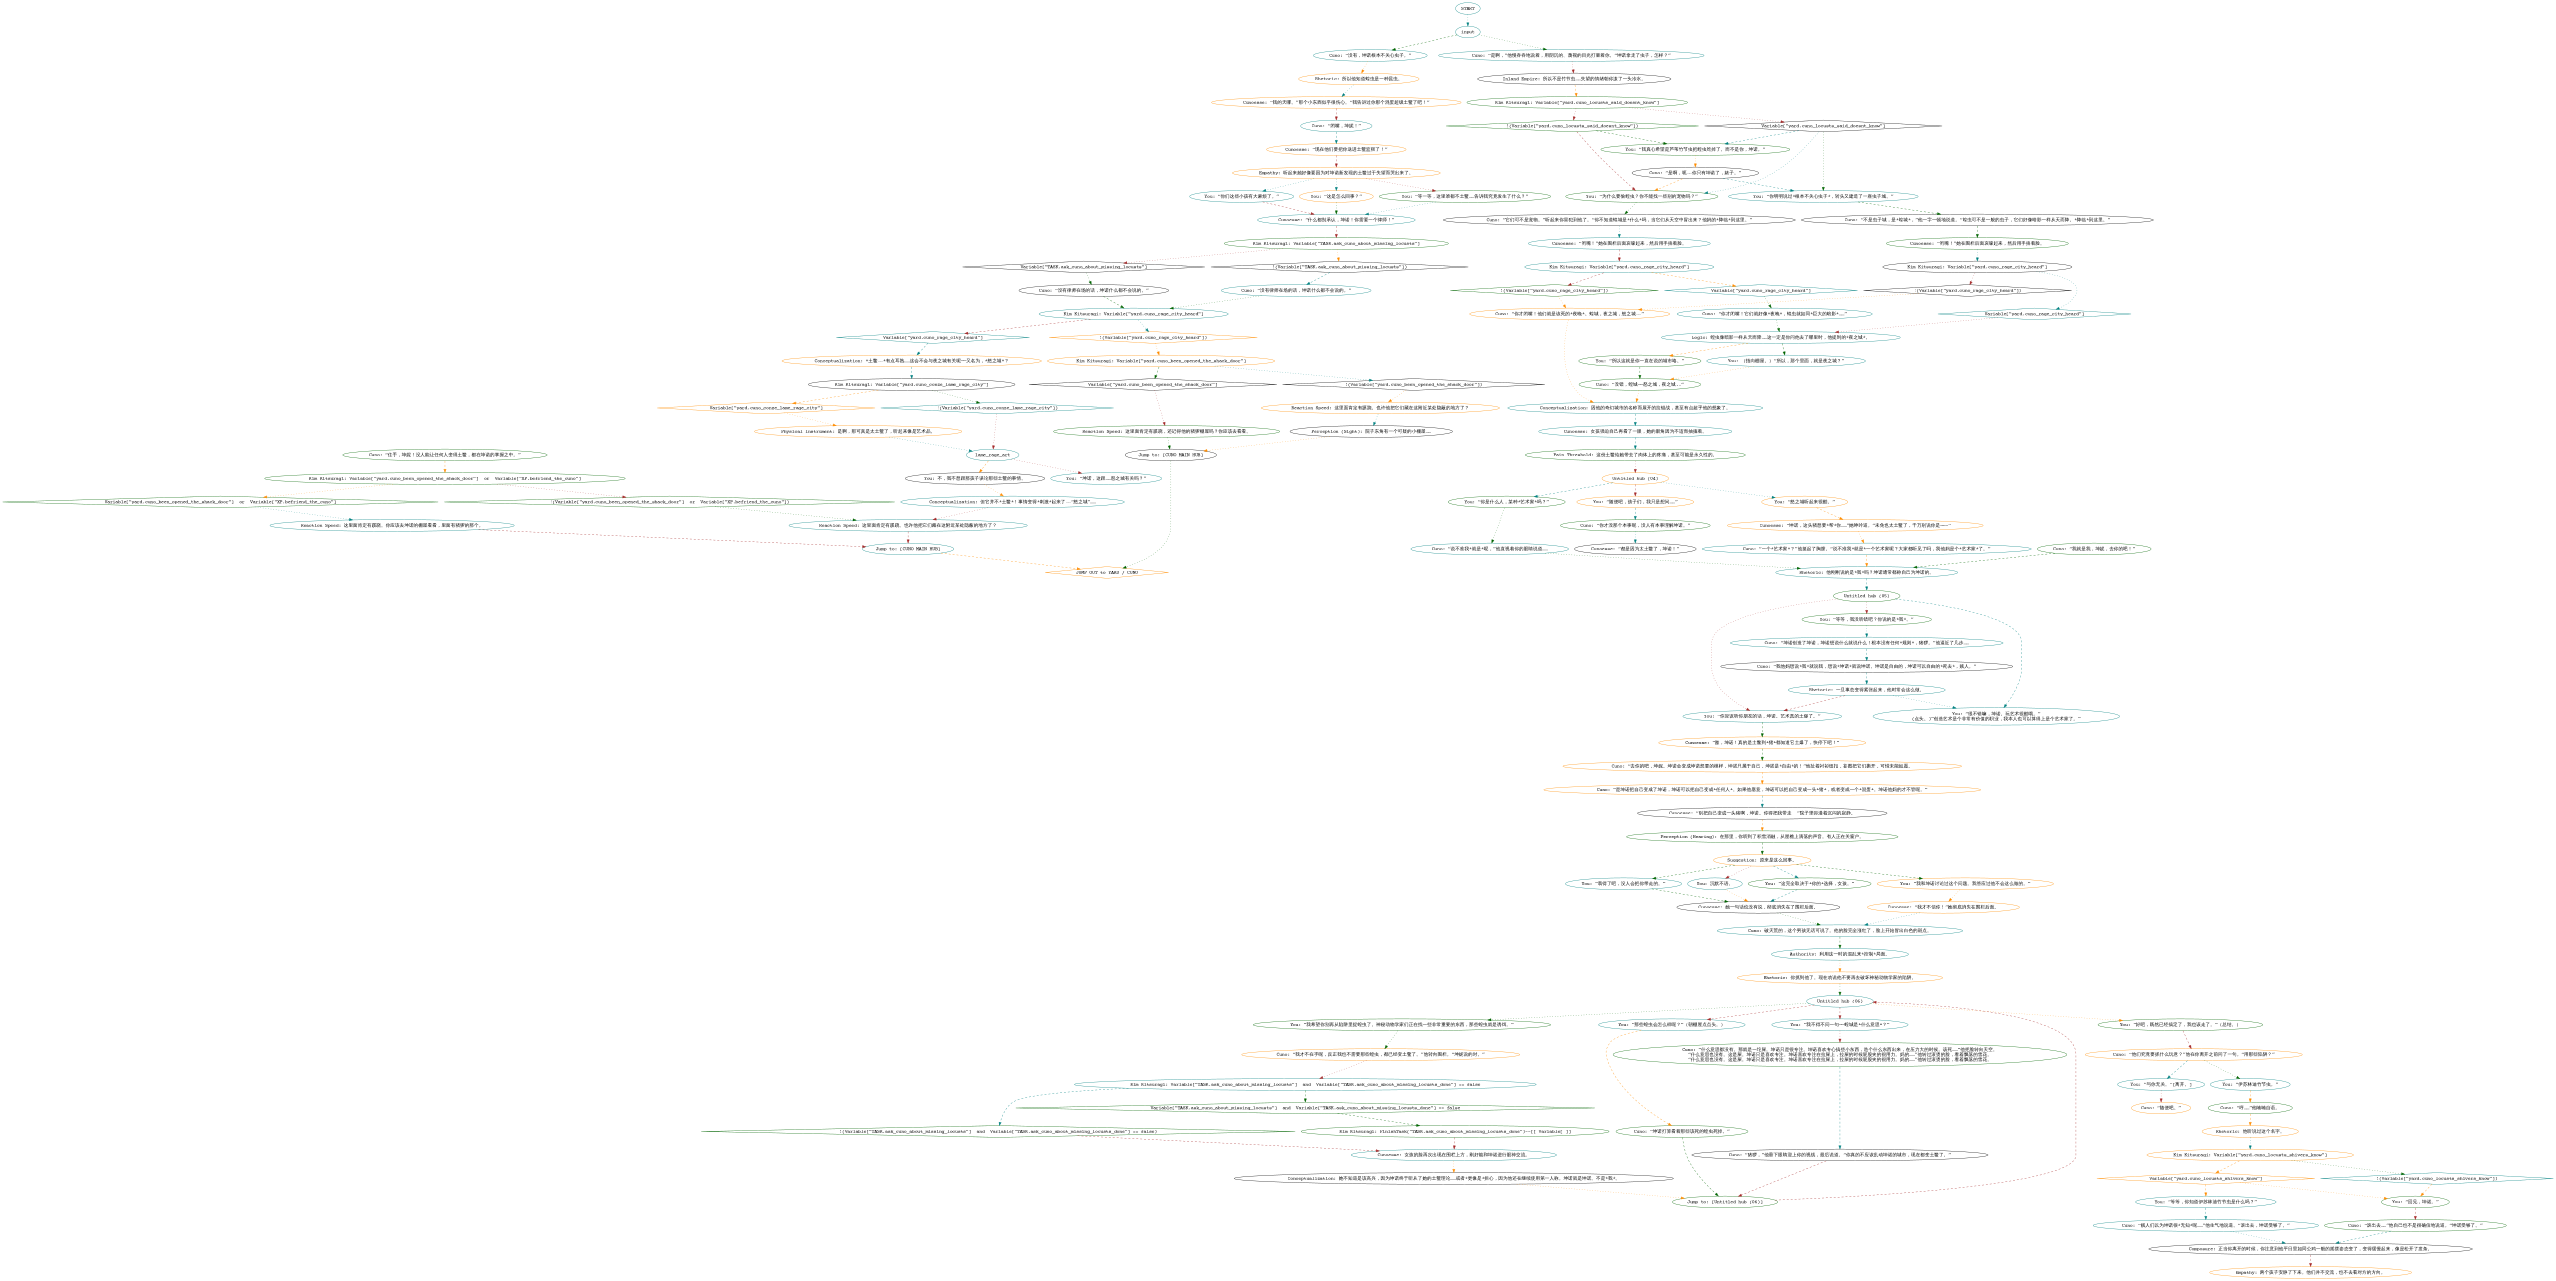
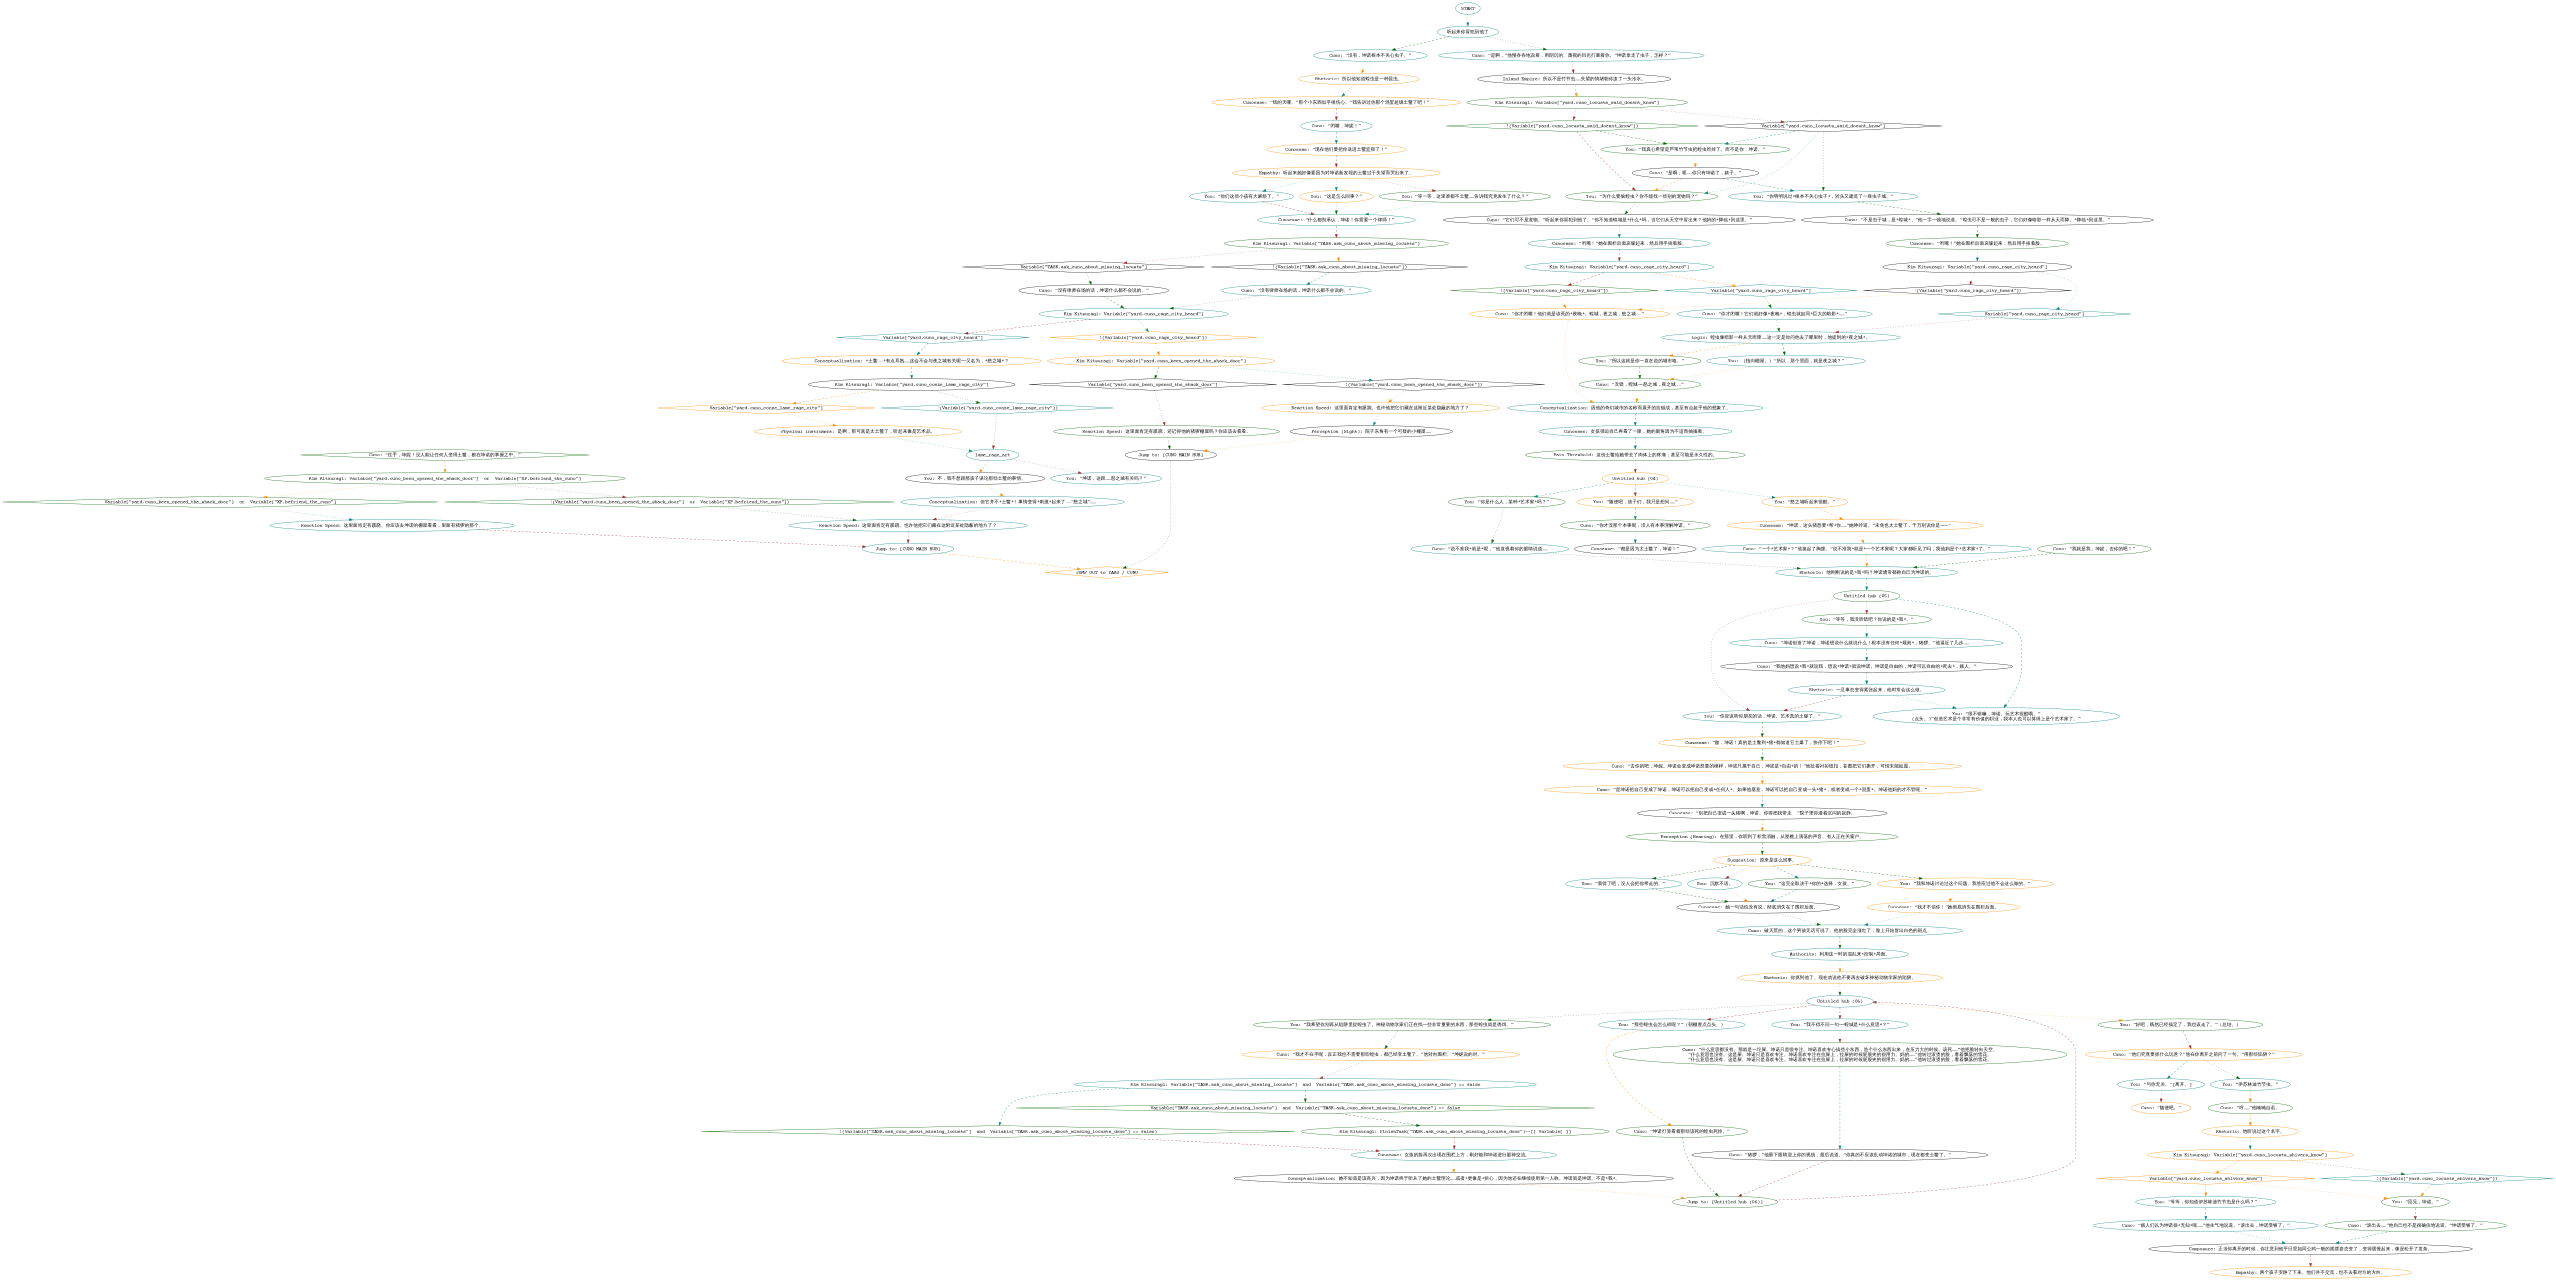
node "input": label "input" -> "听起来你冒犯到他了"
node "Cuno: “住手，坤妮！没人能让任何人变得土鳖，都在坤诺的掌握之中。”": shape ellipse -> diamond
